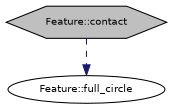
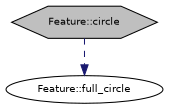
node "Feature::contact": label "Feature::contact" -> "Feature::circle"
